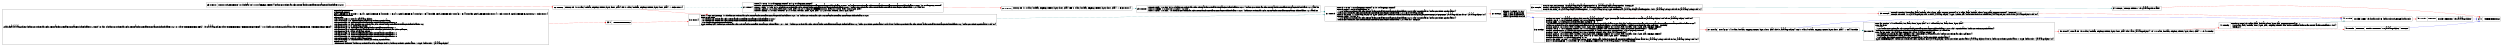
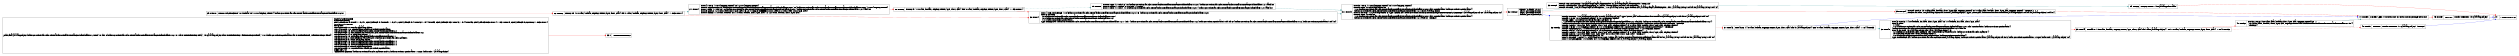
edge "23: ?" -> "30: 0x0014": now "28: 0x000c" -> "30: 0x0014"
